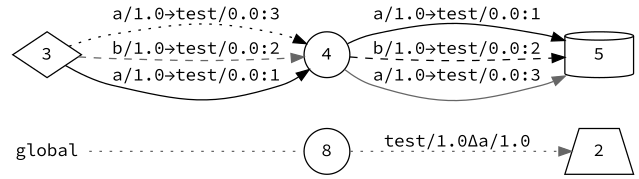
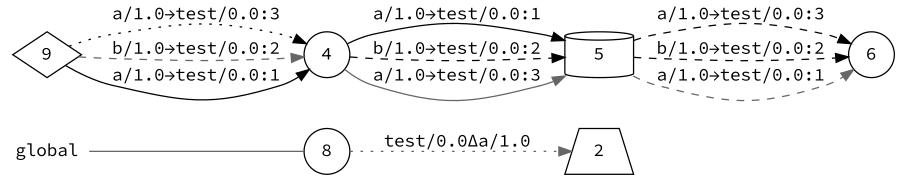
node "3": label "3" -> "9"
node "6": added
edge "8" -> "2": label "test/1.0Δa/1.0" -> "test/0.0Δa/1.0"
edge "global" -- "8": style dotted -> solid
